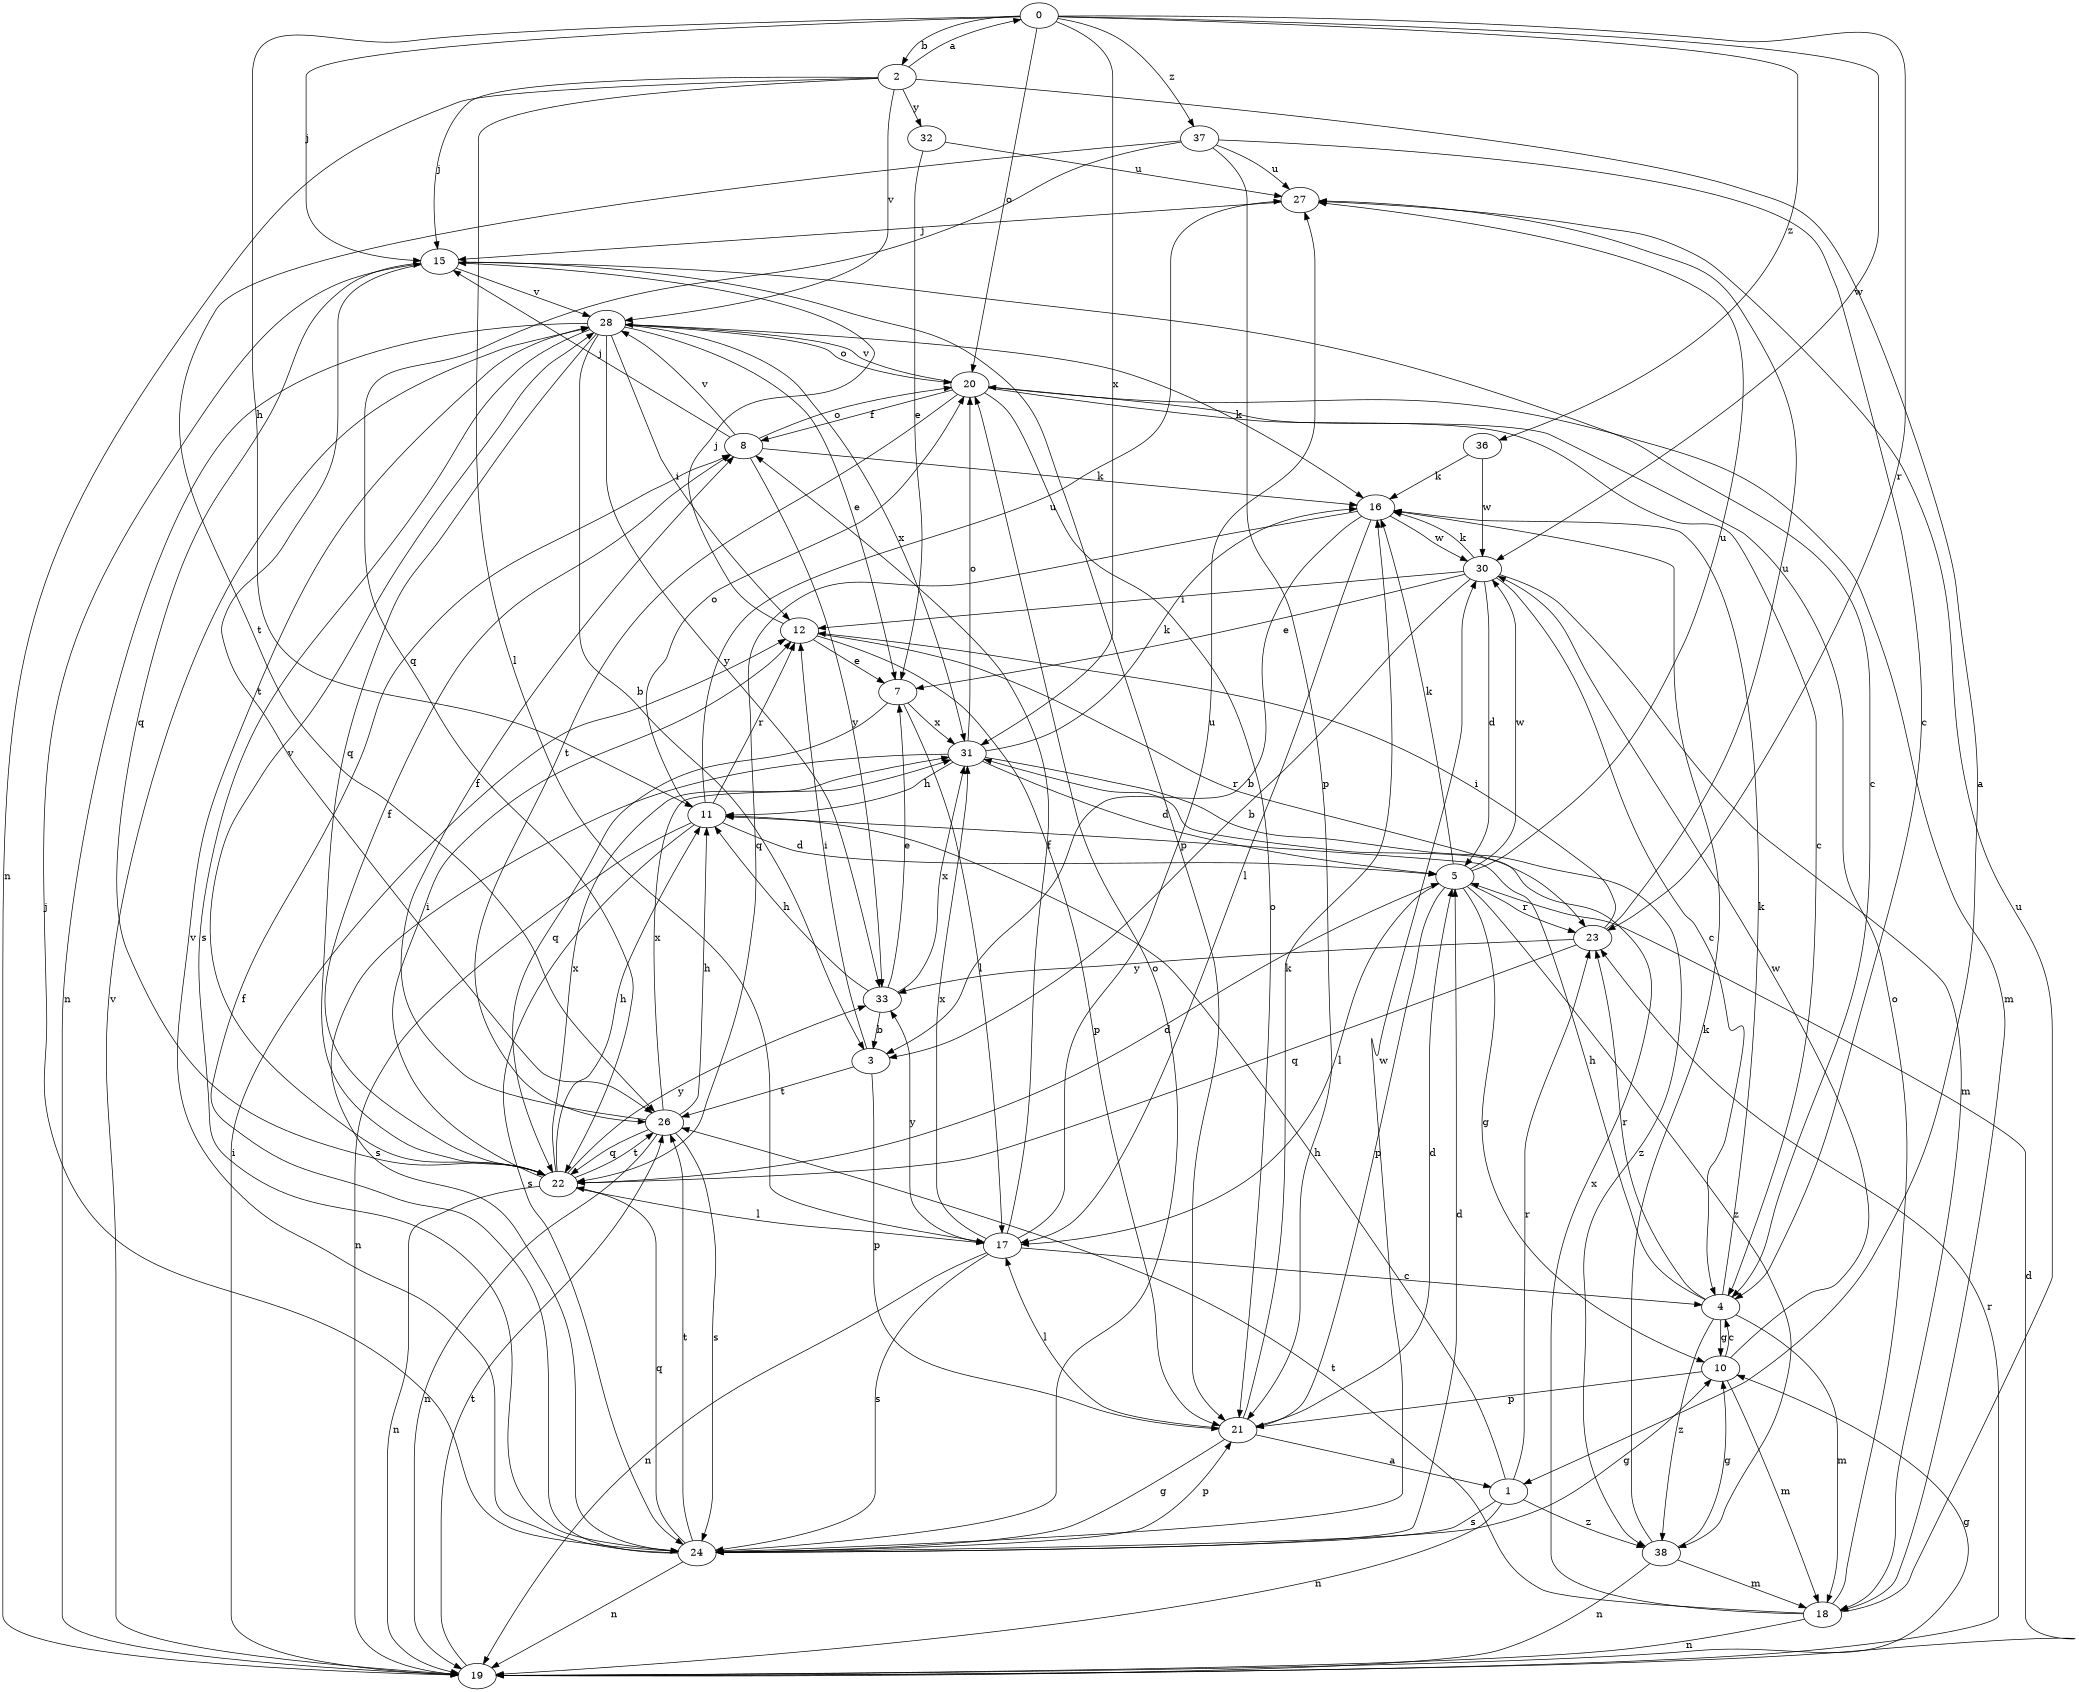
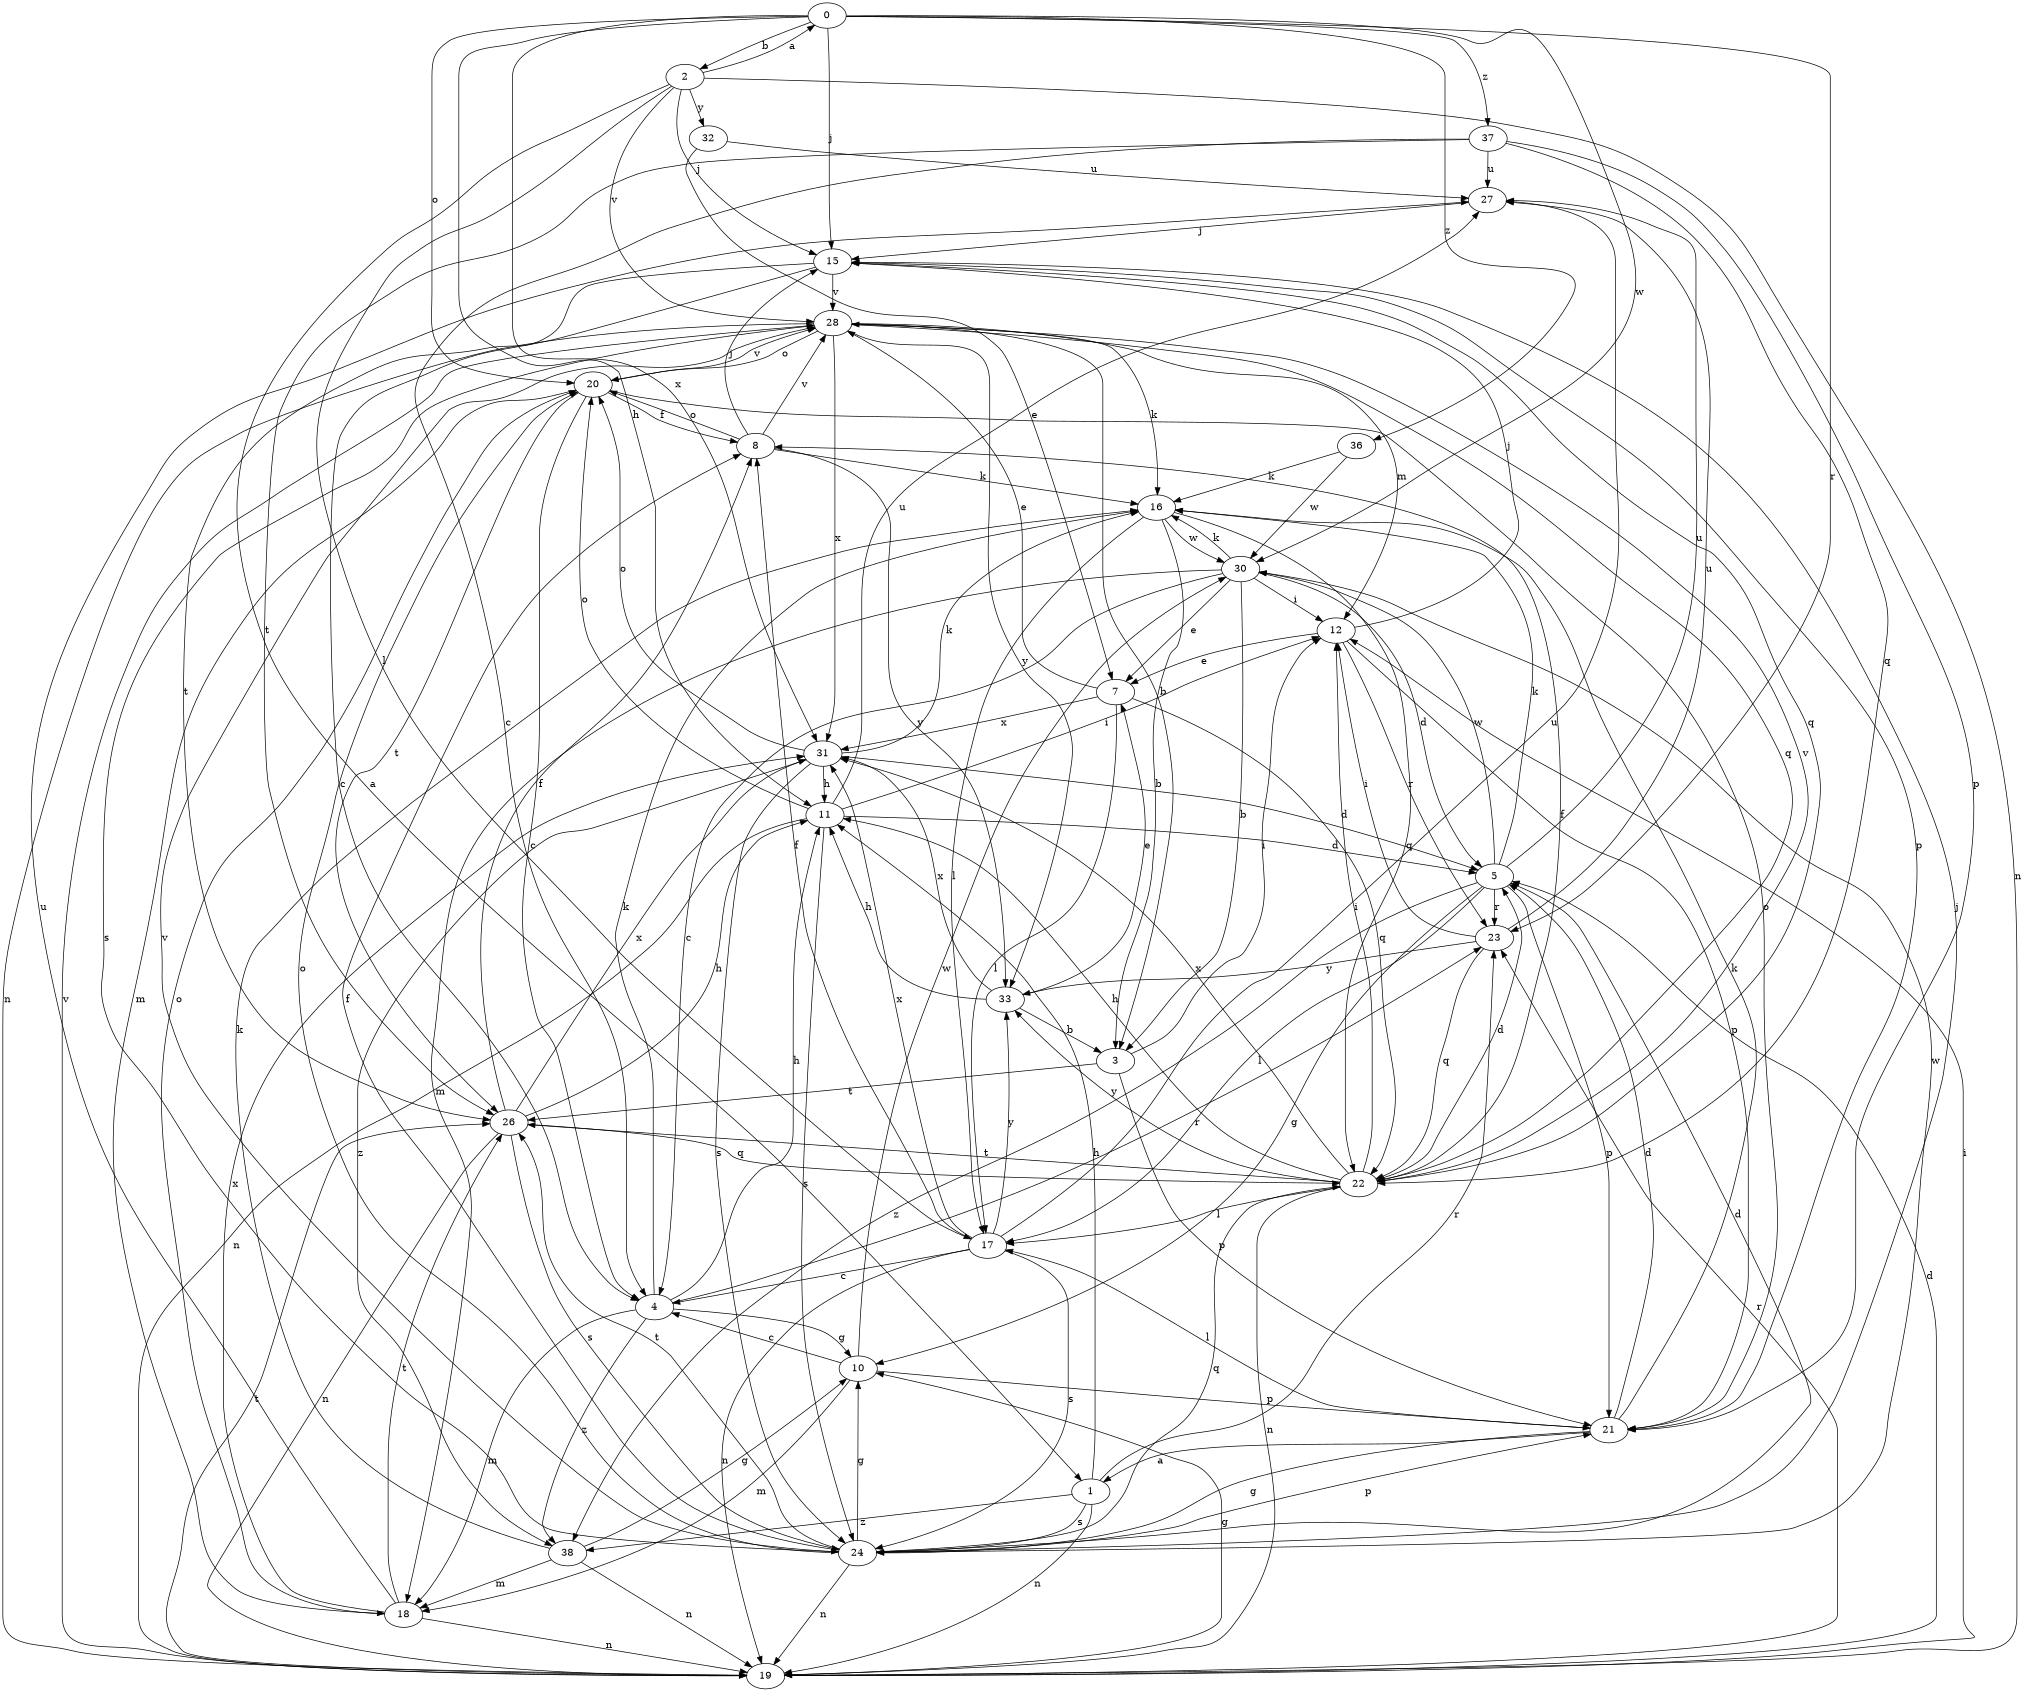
edge "28" -> "7": reversed
edge "28" -> "12": label "i" -> "m"
edge "11" -> "12": label "r" -> "i"
